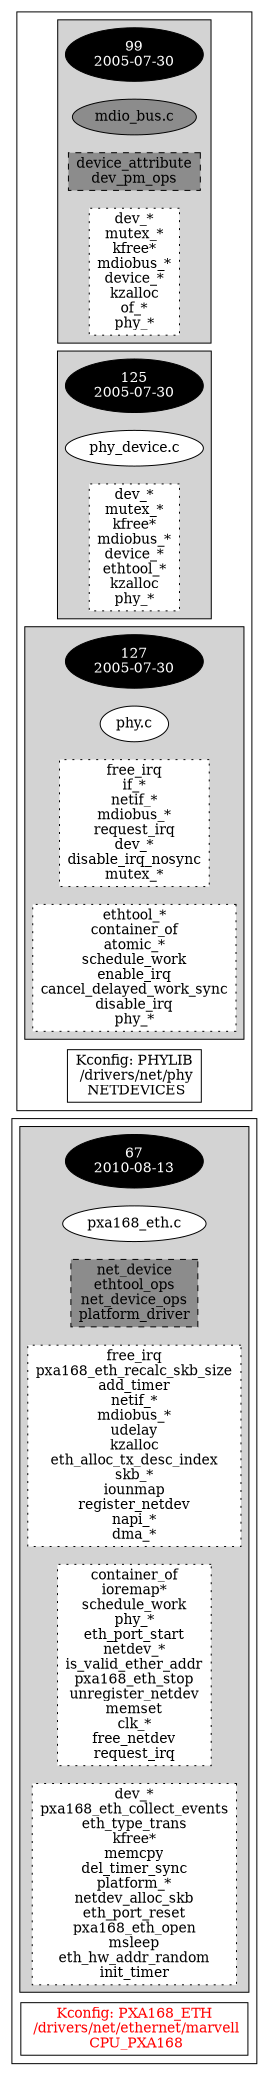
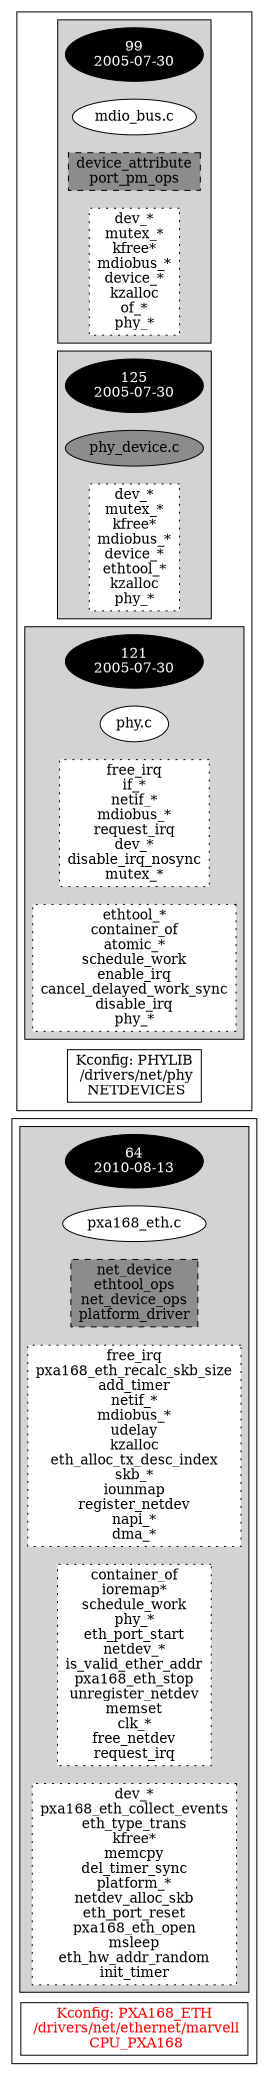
node "mdio_bus.c": fillcolor grey55 -> white
node "device_attribute dev_pm_ops": label "device_attribute dev_pm_ops" -> "device_attribute port_pm_ops"
node "phy_device.c": fillcolor white -> grey55
node "127 2005-07-30": label "127 2005-07-30" -> "121 2005-07-30"
node "67 2010-08-13": label "67 2010-08-13" -> "64 2010-08-13"
